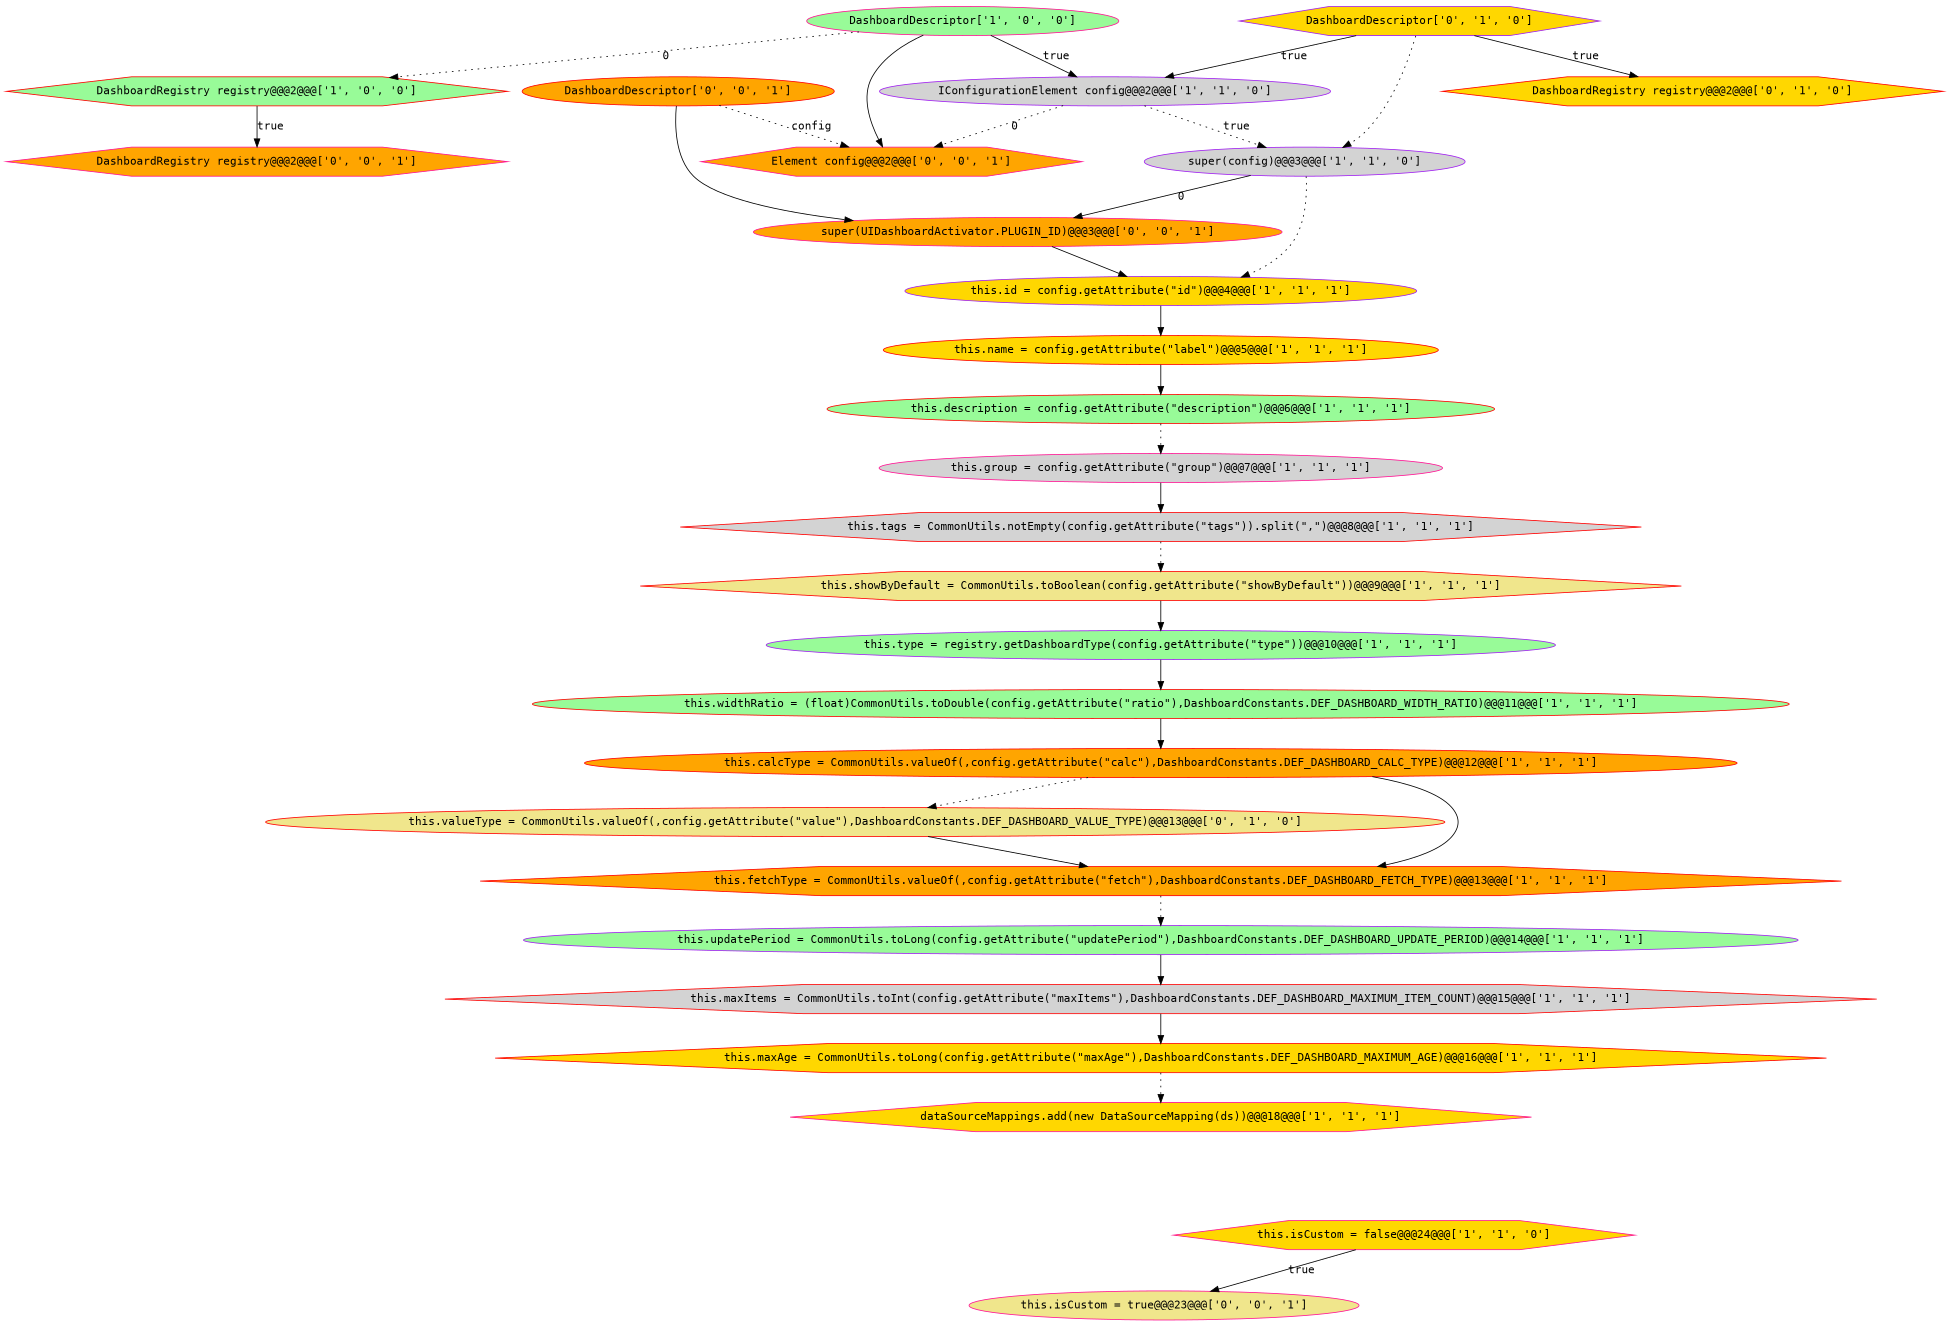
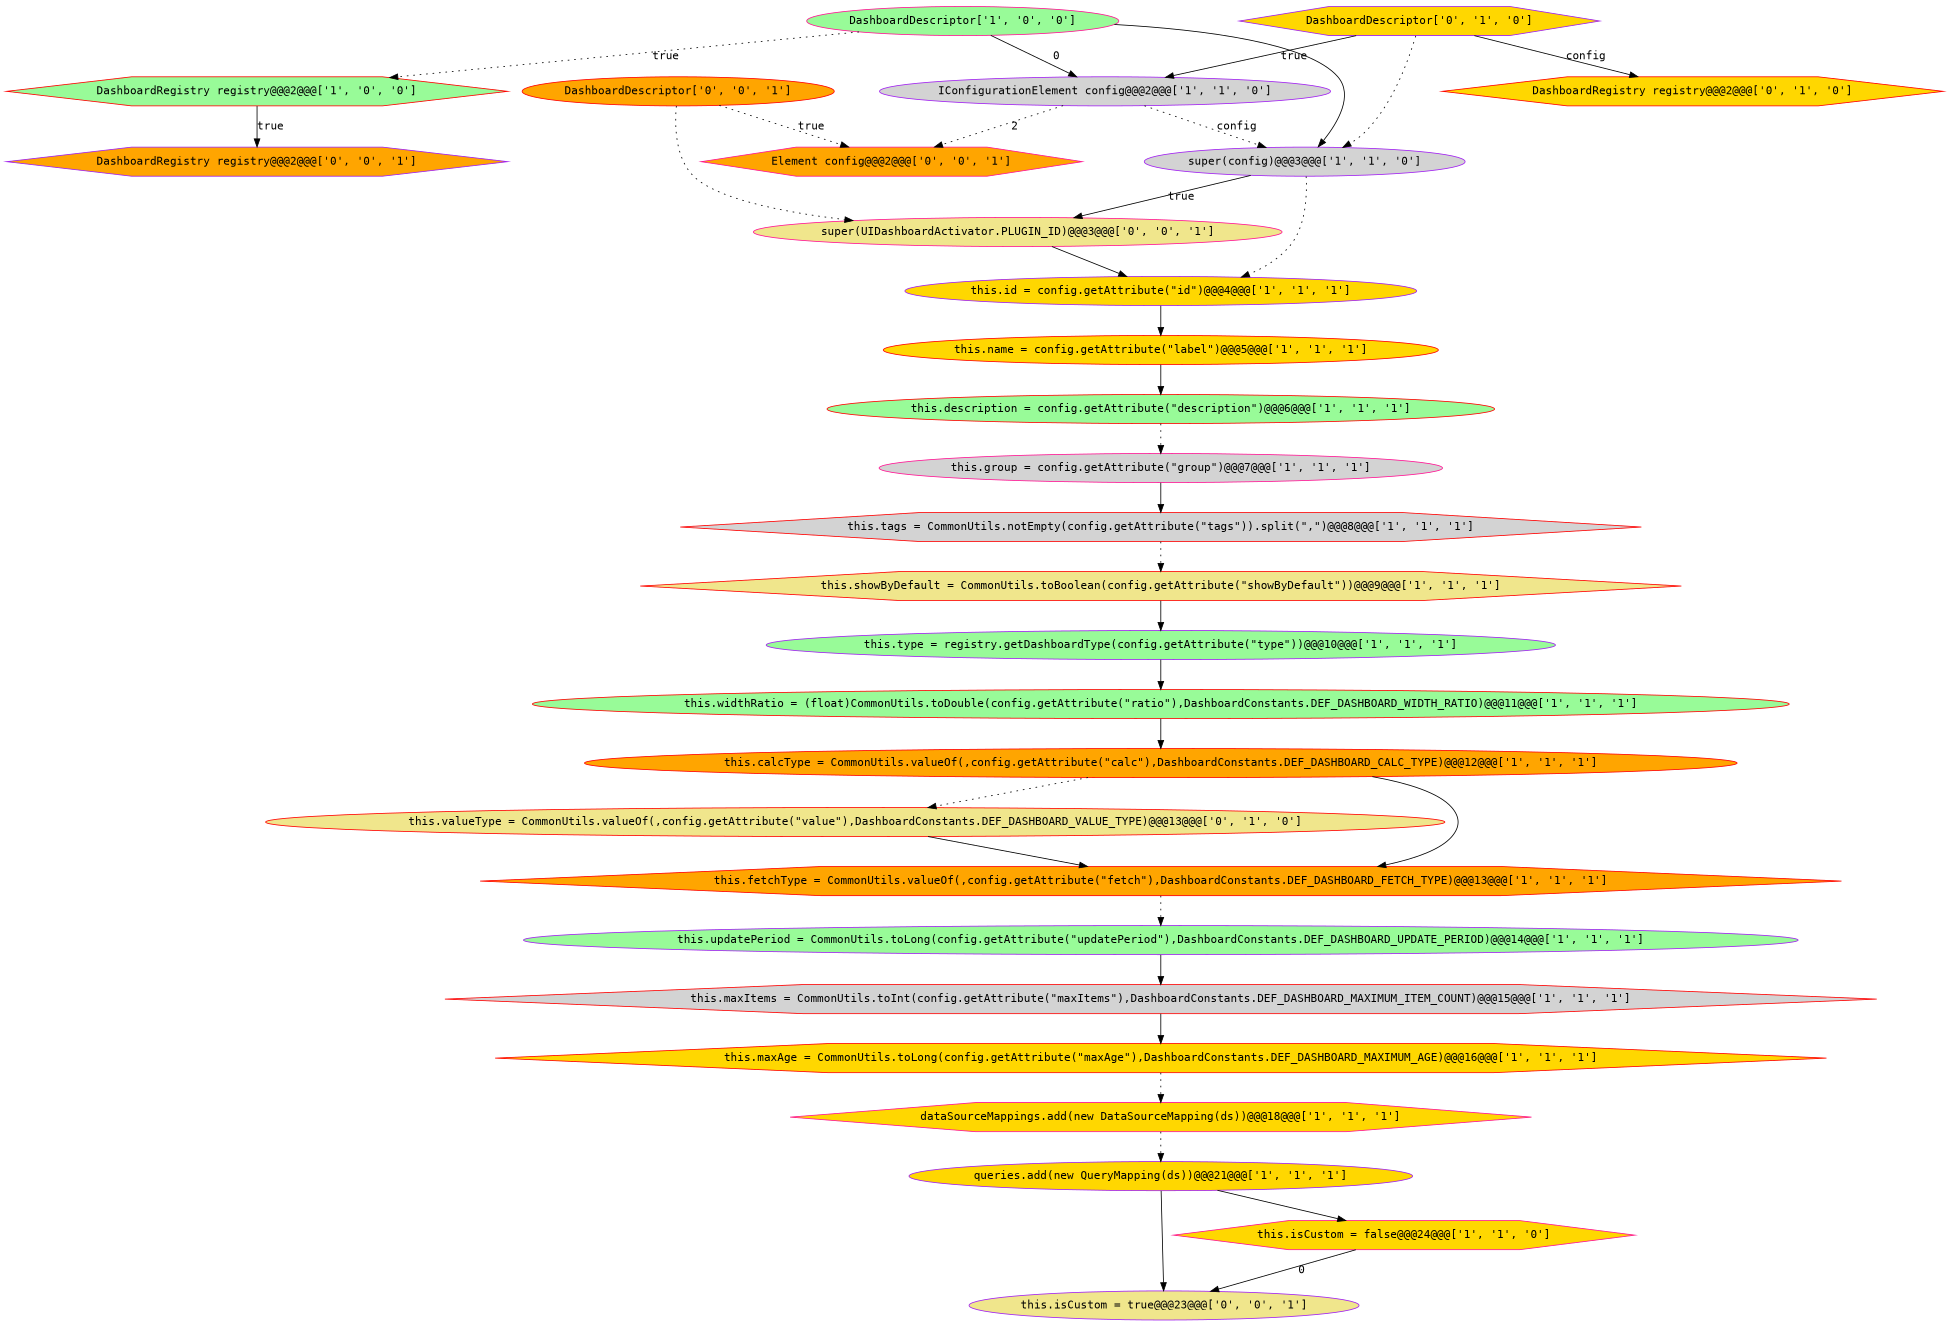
edge "DashboardDescriptor['1', '0', '0']" -> "DashboardRegistry registry@@@2@@@['1', '0', '0']": label "0" -> "true"
edge "DashboardDescriptor['1', '0', '0']" -> "IConfigurationElement config@@@2@@@['1', '1', '0']": label "true" -> "0"
edge "DashboardDescriptor['0', '1', '0']" -> "DashboardRegistry registry@@@2@@@['0', '1', '0']": label "true" -> "config"
edge "DashboardDescriptor['1', '0', '0']" -> "Element config@@@2@@@['0', '0', '1']": now "DashboardDescriptor['1', '0', '0']" -> "super(config)@@@3@@@['1', '1', '0']"
edge "DashboardDescriptor['0', '0', '1']" -> "Element config@@@2@@@['0', '0', '1']": label "config" -> "true"
edge "IConfigurationElement config@@@2@@@['1', '1', '0']" -> "Element config@@@2@@@['0', '0', '1']": label "0" -> "2"
edge "IConfigurationElement config@@@2@@@['1', '1', '0']" -> "super(config)@@@3@@@['1', '1', '0']": label "true" -> "config"
node "DashboardRegistry registry@@@2@@@['0', '0', '1']": color deeppink -> purple
edge "DashboardDescriptor['0', '0', '1']" -> "super(UIDashboardActivator.PLUGIN_ID)@@@3@@@['0', '0', '1']": style solid -> dotted
edge "super(config)@@@3@@@['1', '1', '0']" -> "super(UIDashboardActivator.PLUGIN_ID)@@@3@@@['0', '0', '1']": label "0" -> "true"
node "super(UIDashboardActivator.PLUGIN_ID)@@@3@@@['0', '0', '1']": fillcolor orange -> khaki
node "queries.add(new QueryMapping(ds))@@@21@@@['1', '1', '1']": added
edge "this.isCustom = false@@@24@@@['1', '1', '0']" -> "this.isCustom = true@@@23@@@['0', '0', '1']": label "true" -> "0"
node "this.isCustom = true@@@23@@@['0', '0', '1']": color deeppink -> purple
